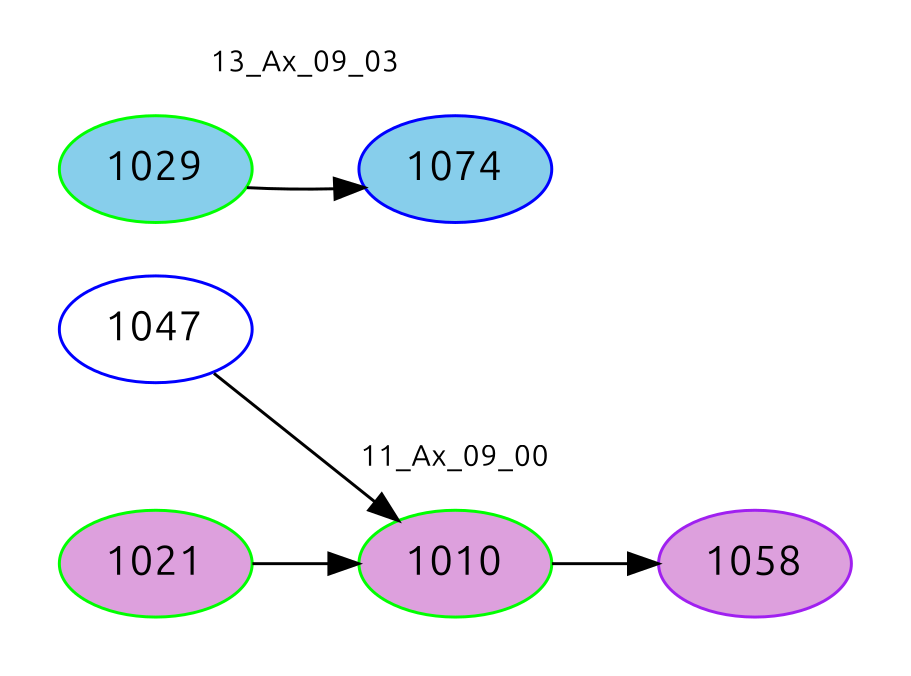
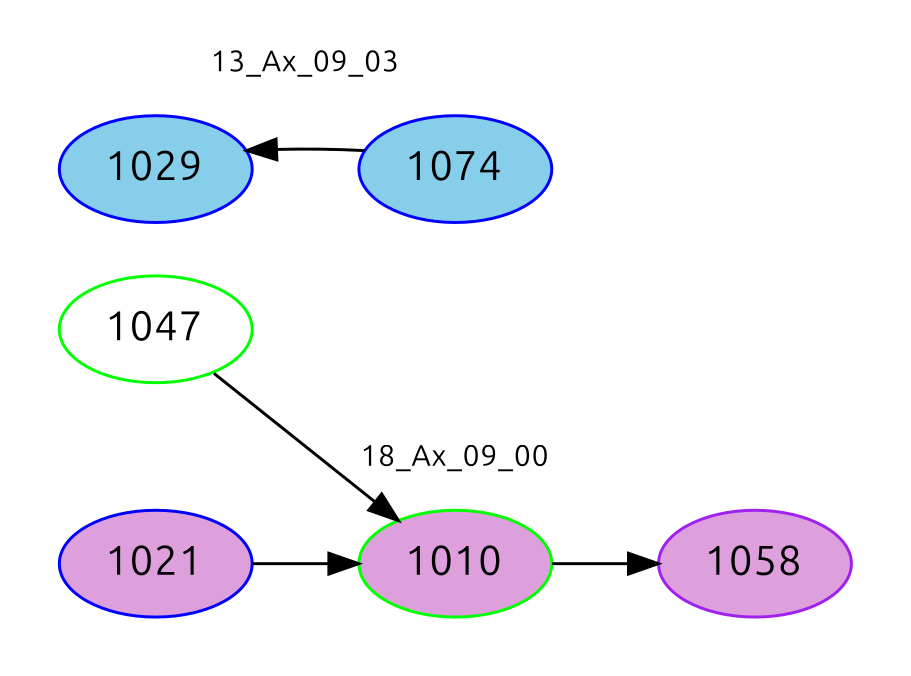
node "1029": color green -> blue
edge "1029" -> "1074": reversed
node "1047": color blue -> green
cluster "11_Ax_09_00": label "11_Ax_09_00" -> "18_Ax_09_00"
node "1021": color green -> blue
